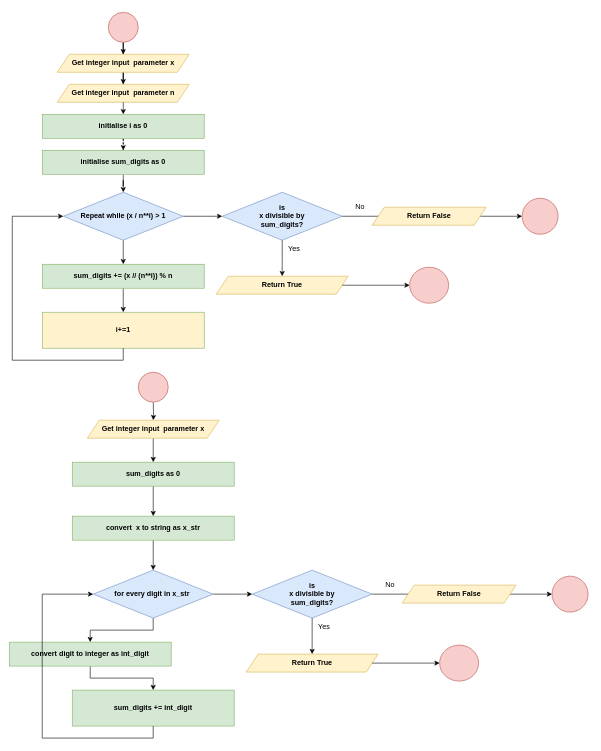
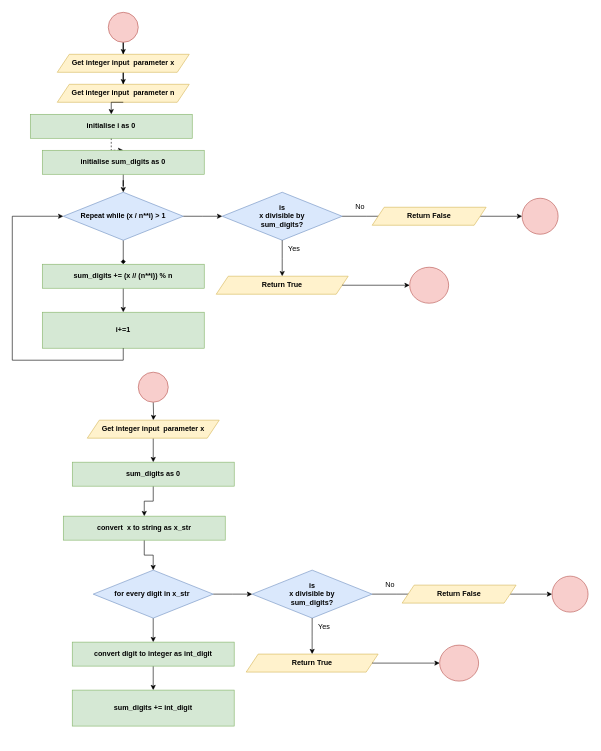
node "initialise i as 0": moved (123, 126) -> (111, 126)
edge "Repeat while (x / n**i) > 1" -> "sum_digits += (x // (n**i)) % n": arrowhead classic -> diamond
node "i+=1": fillcolor #fff2cc -> #d5e8d4
node "convert x to string as x_str": moved (153, 528) -> (144, 528)
edge "sum_digits += int_digit" -> "for every digit in x_str": removed
node "convert digit to integer as int_digit": moved (90, 654) -> (153, 654)
